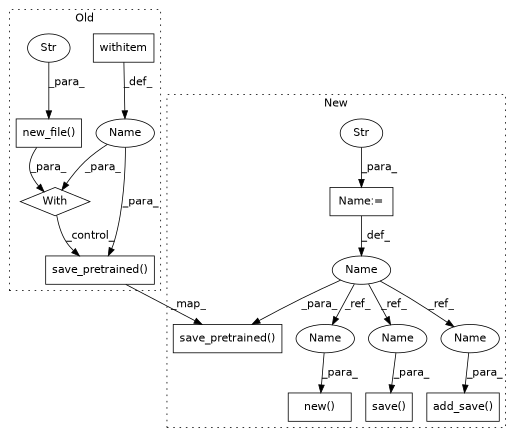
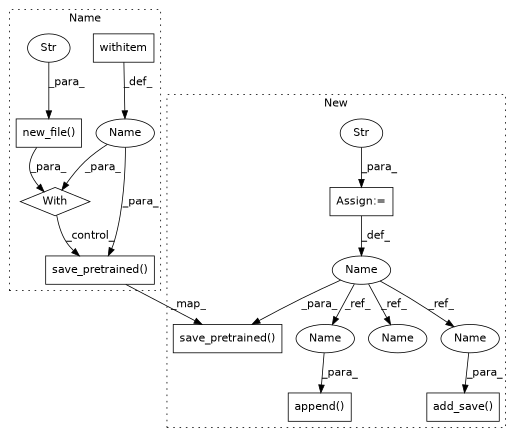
cluster "Old": label "Old" -> "Name"
node "Name:=": label "Name:=" -> "Assign:="
node "new()": label "new()" -> "append()"
node "save()": removed
